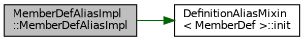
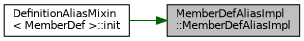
edge "MemberDefAliasImpl ::MemberDefAliasImpl" -> "DefinitionAliasMixin < MemberDef >::init": reversed
